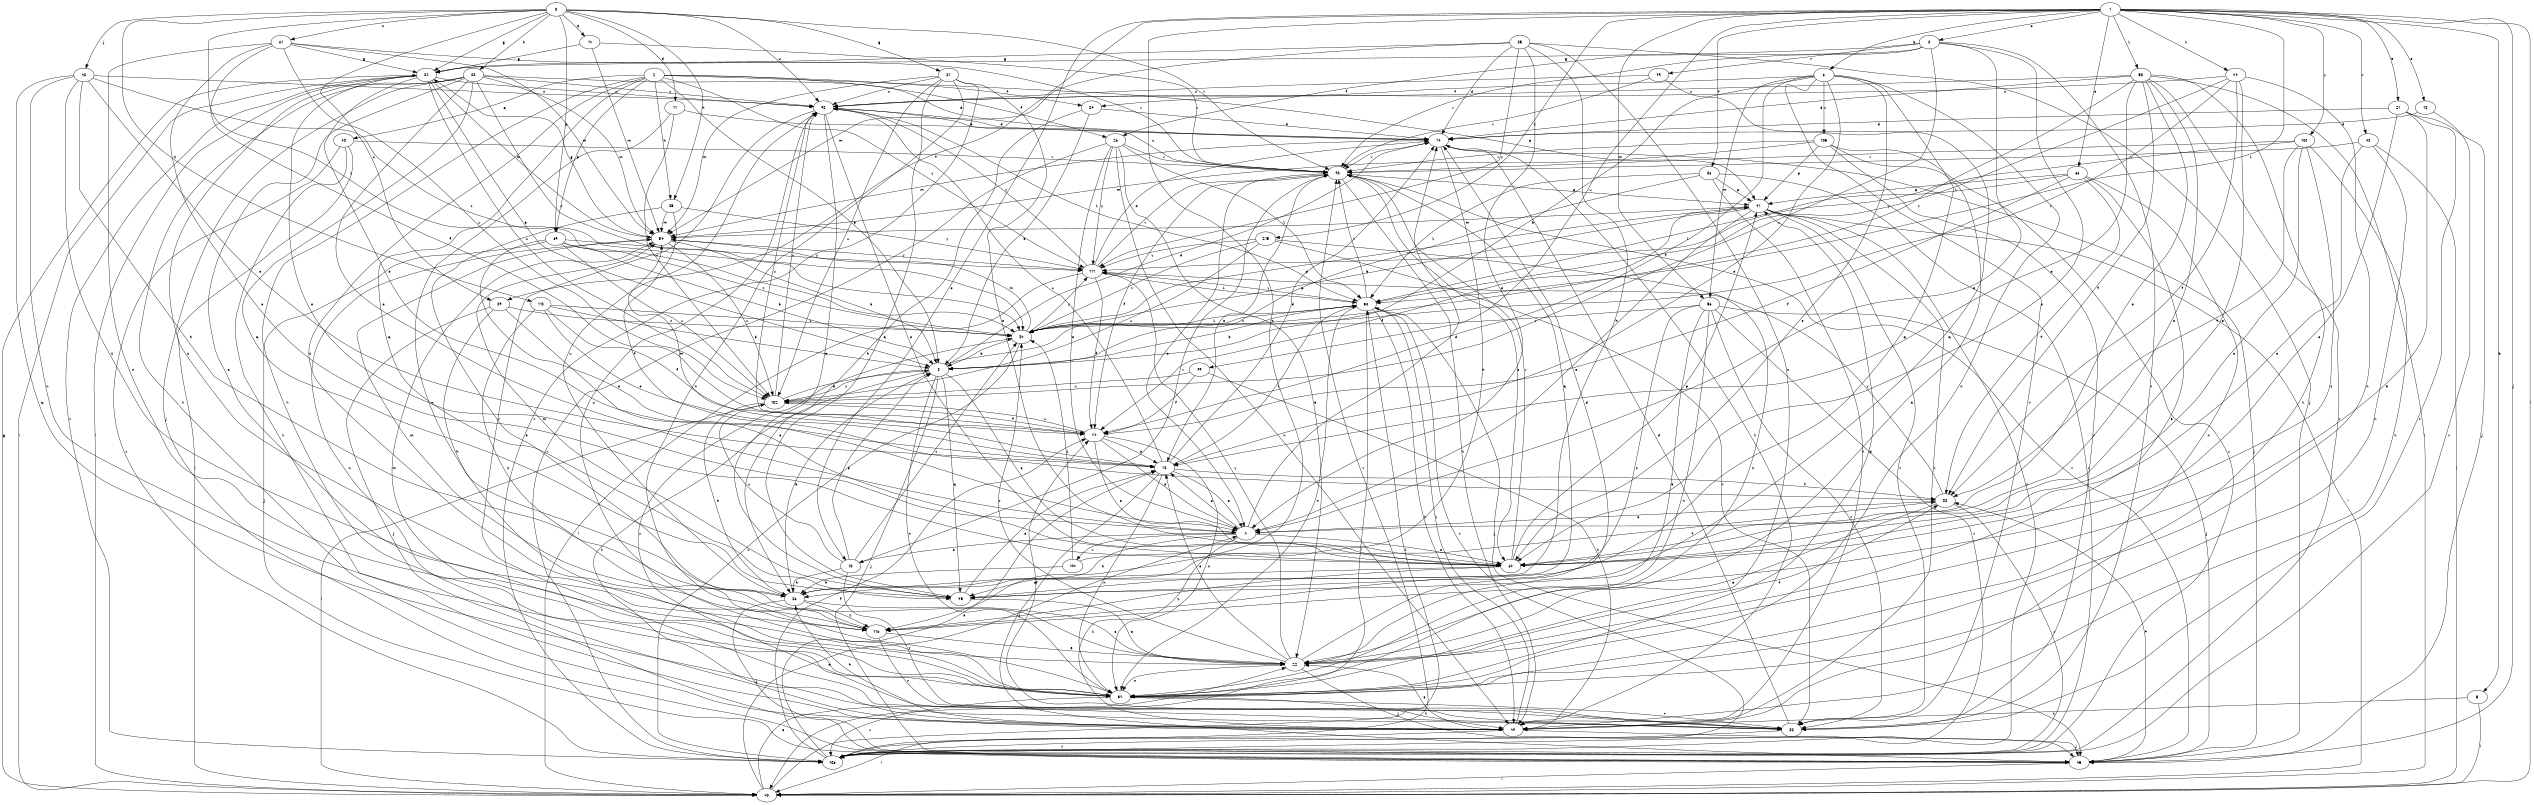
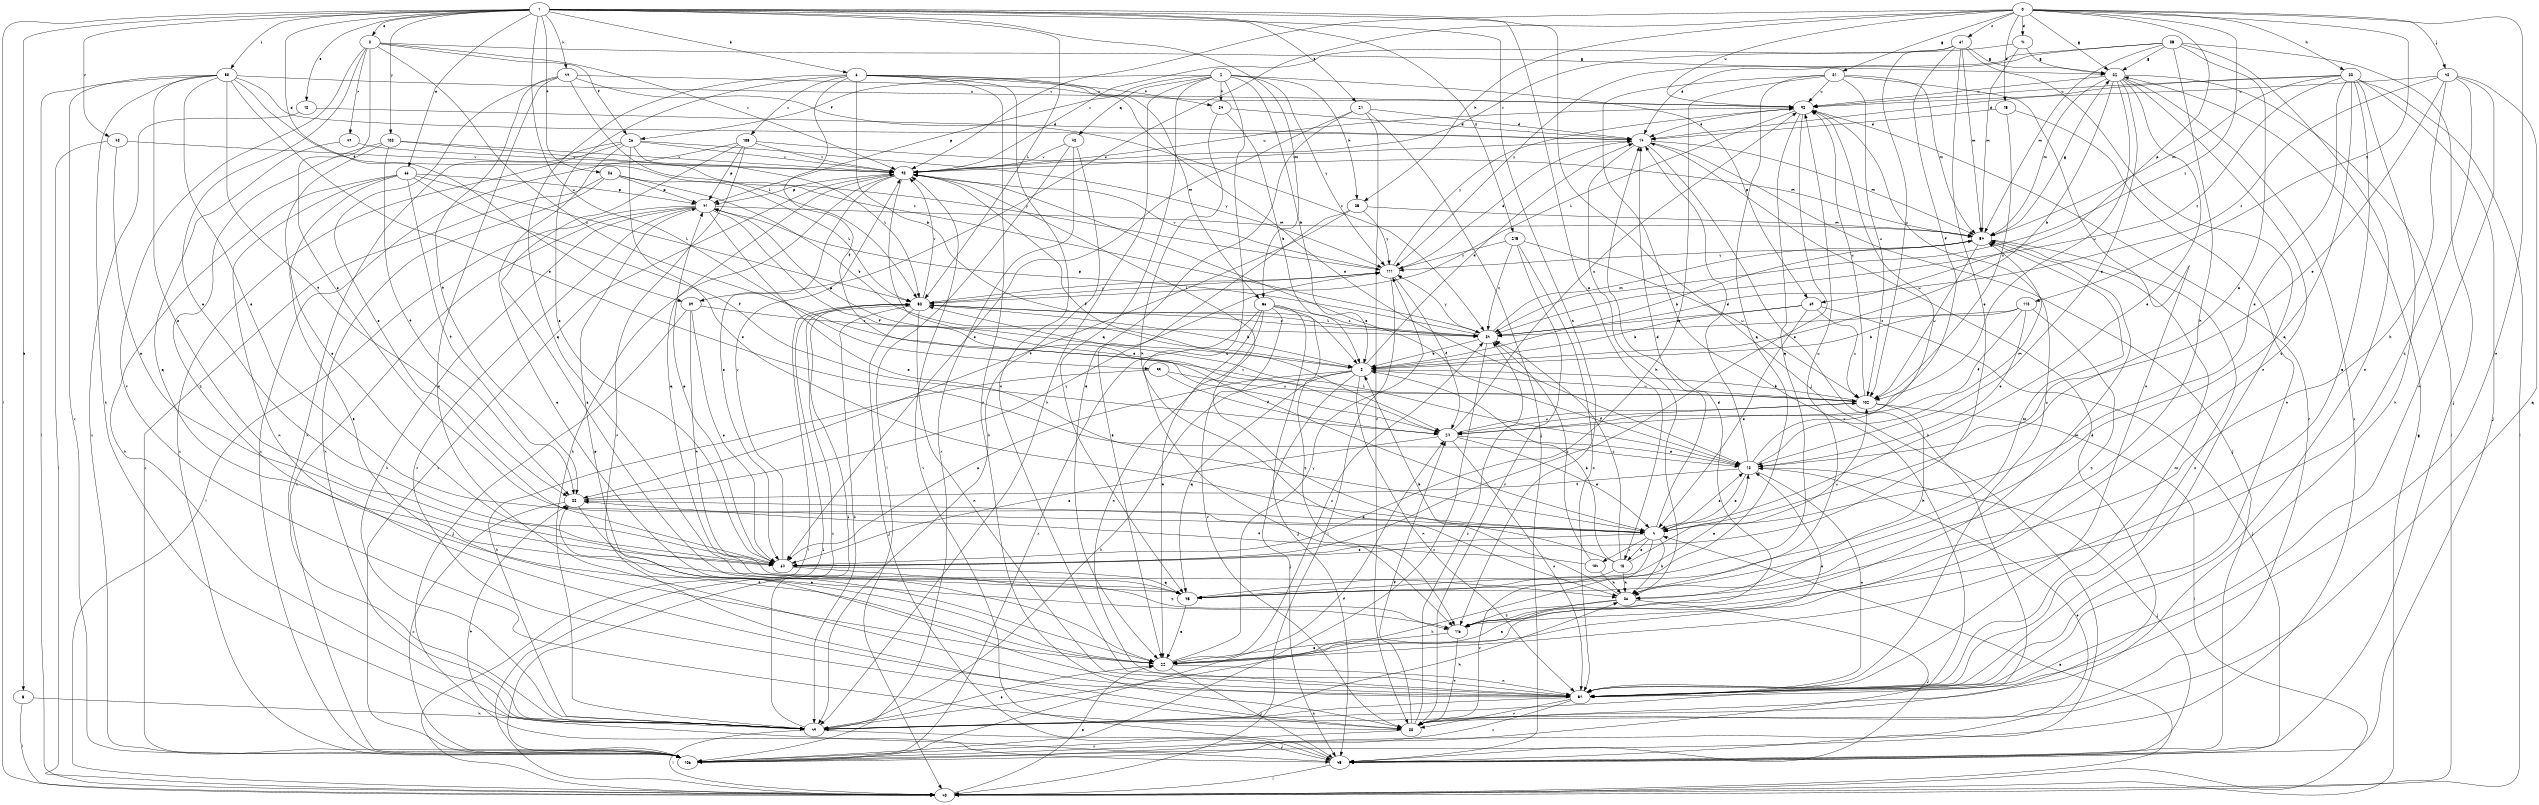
edge "79" -> "93": removed, label "u"
node "11": label "11" -> "15"
edge "69" -> "111": removed, label "y"
edge "108" -> "49": now "66" -> "49"
edge "78" -> "52": now "0" -> "52"
